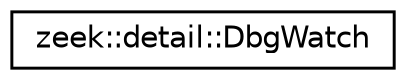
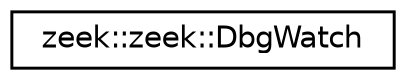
node "zeek::detail::DbgWatch": label "zeek::detail::DbgWatch" -> "zeek::zeek::DbgWatch"
